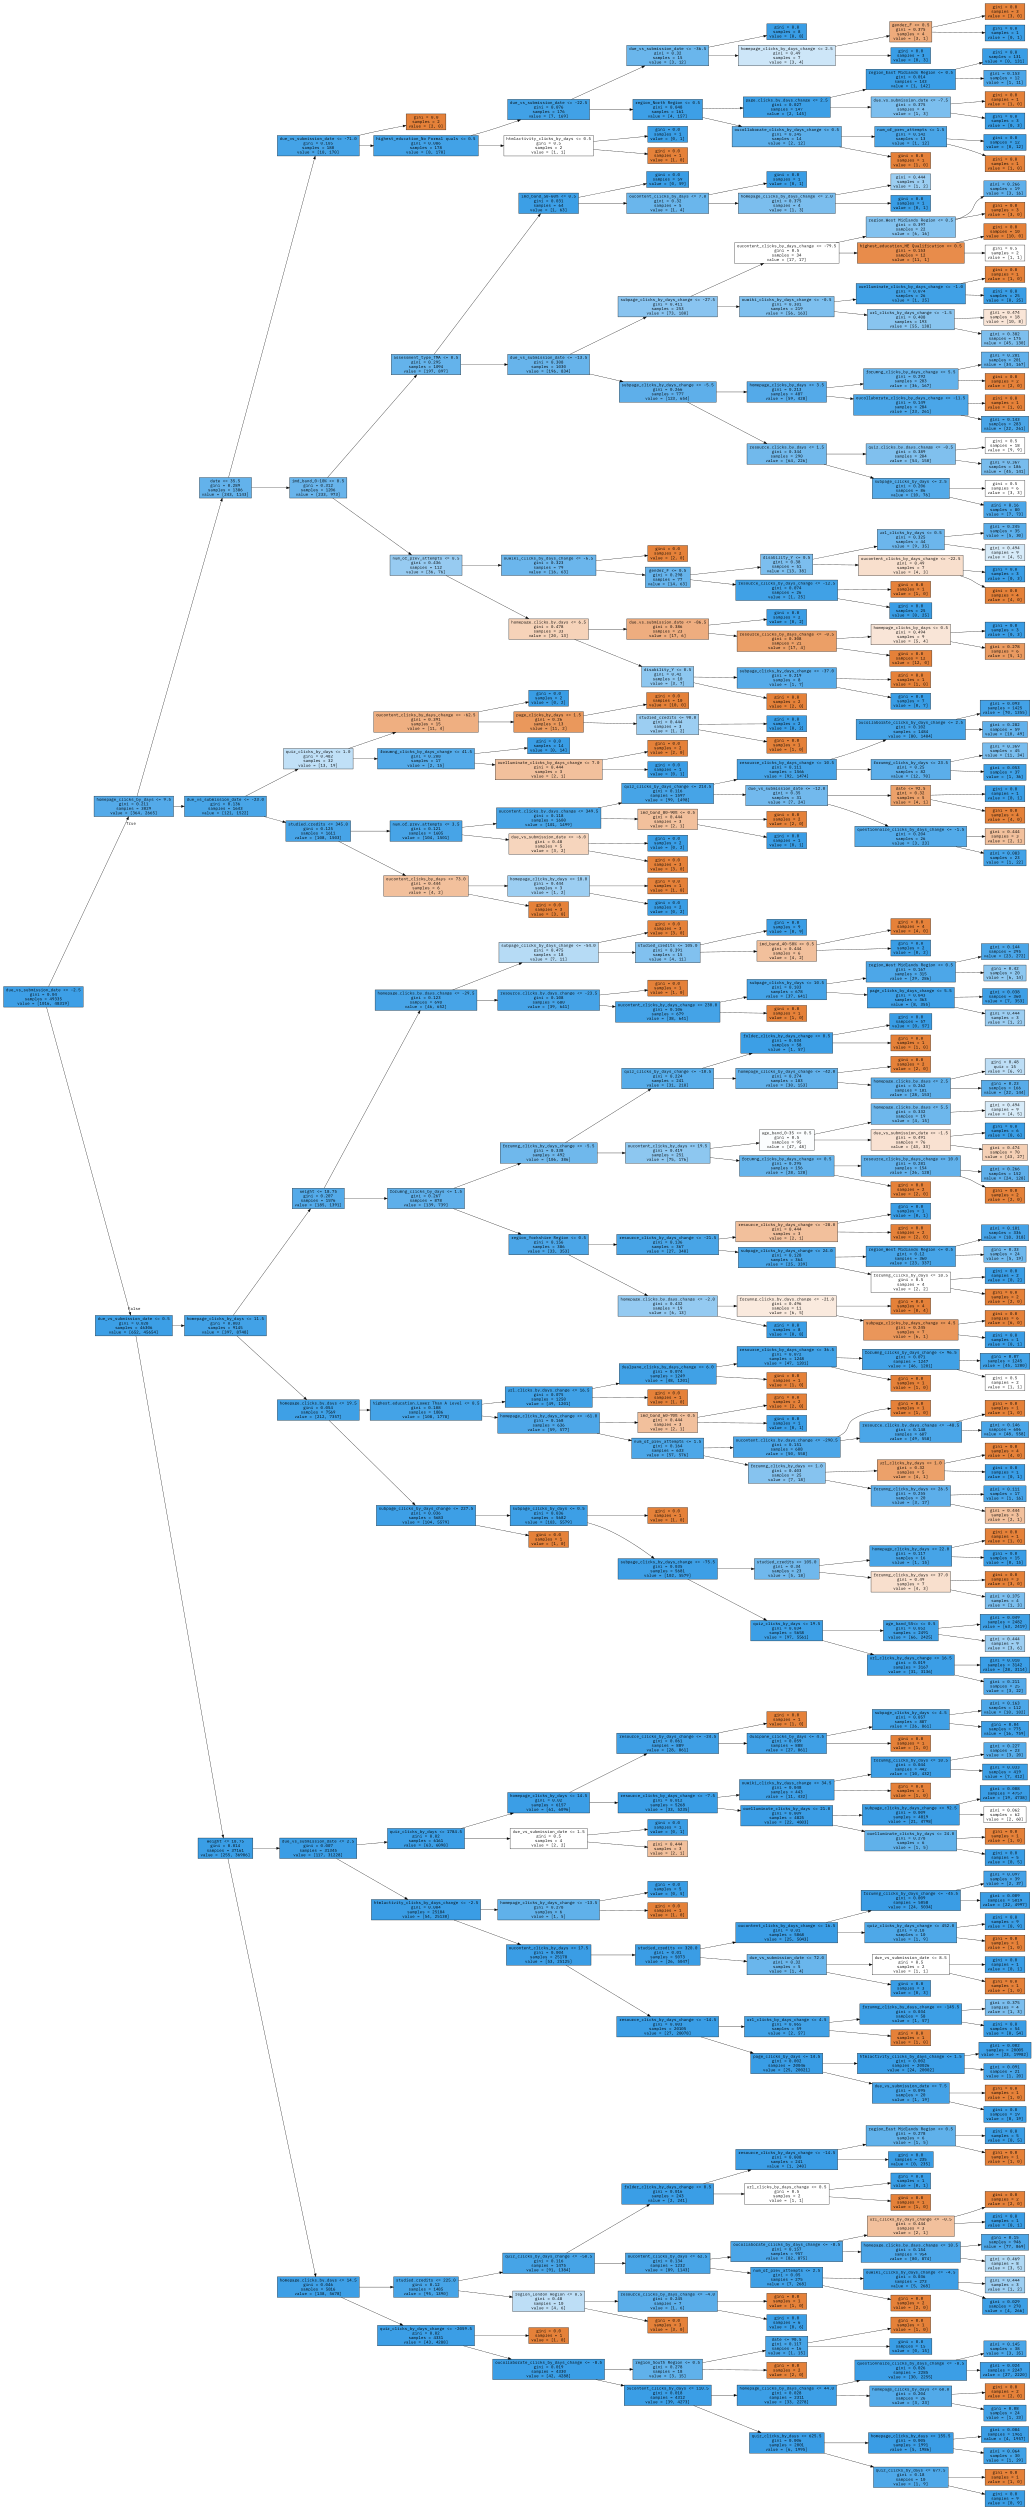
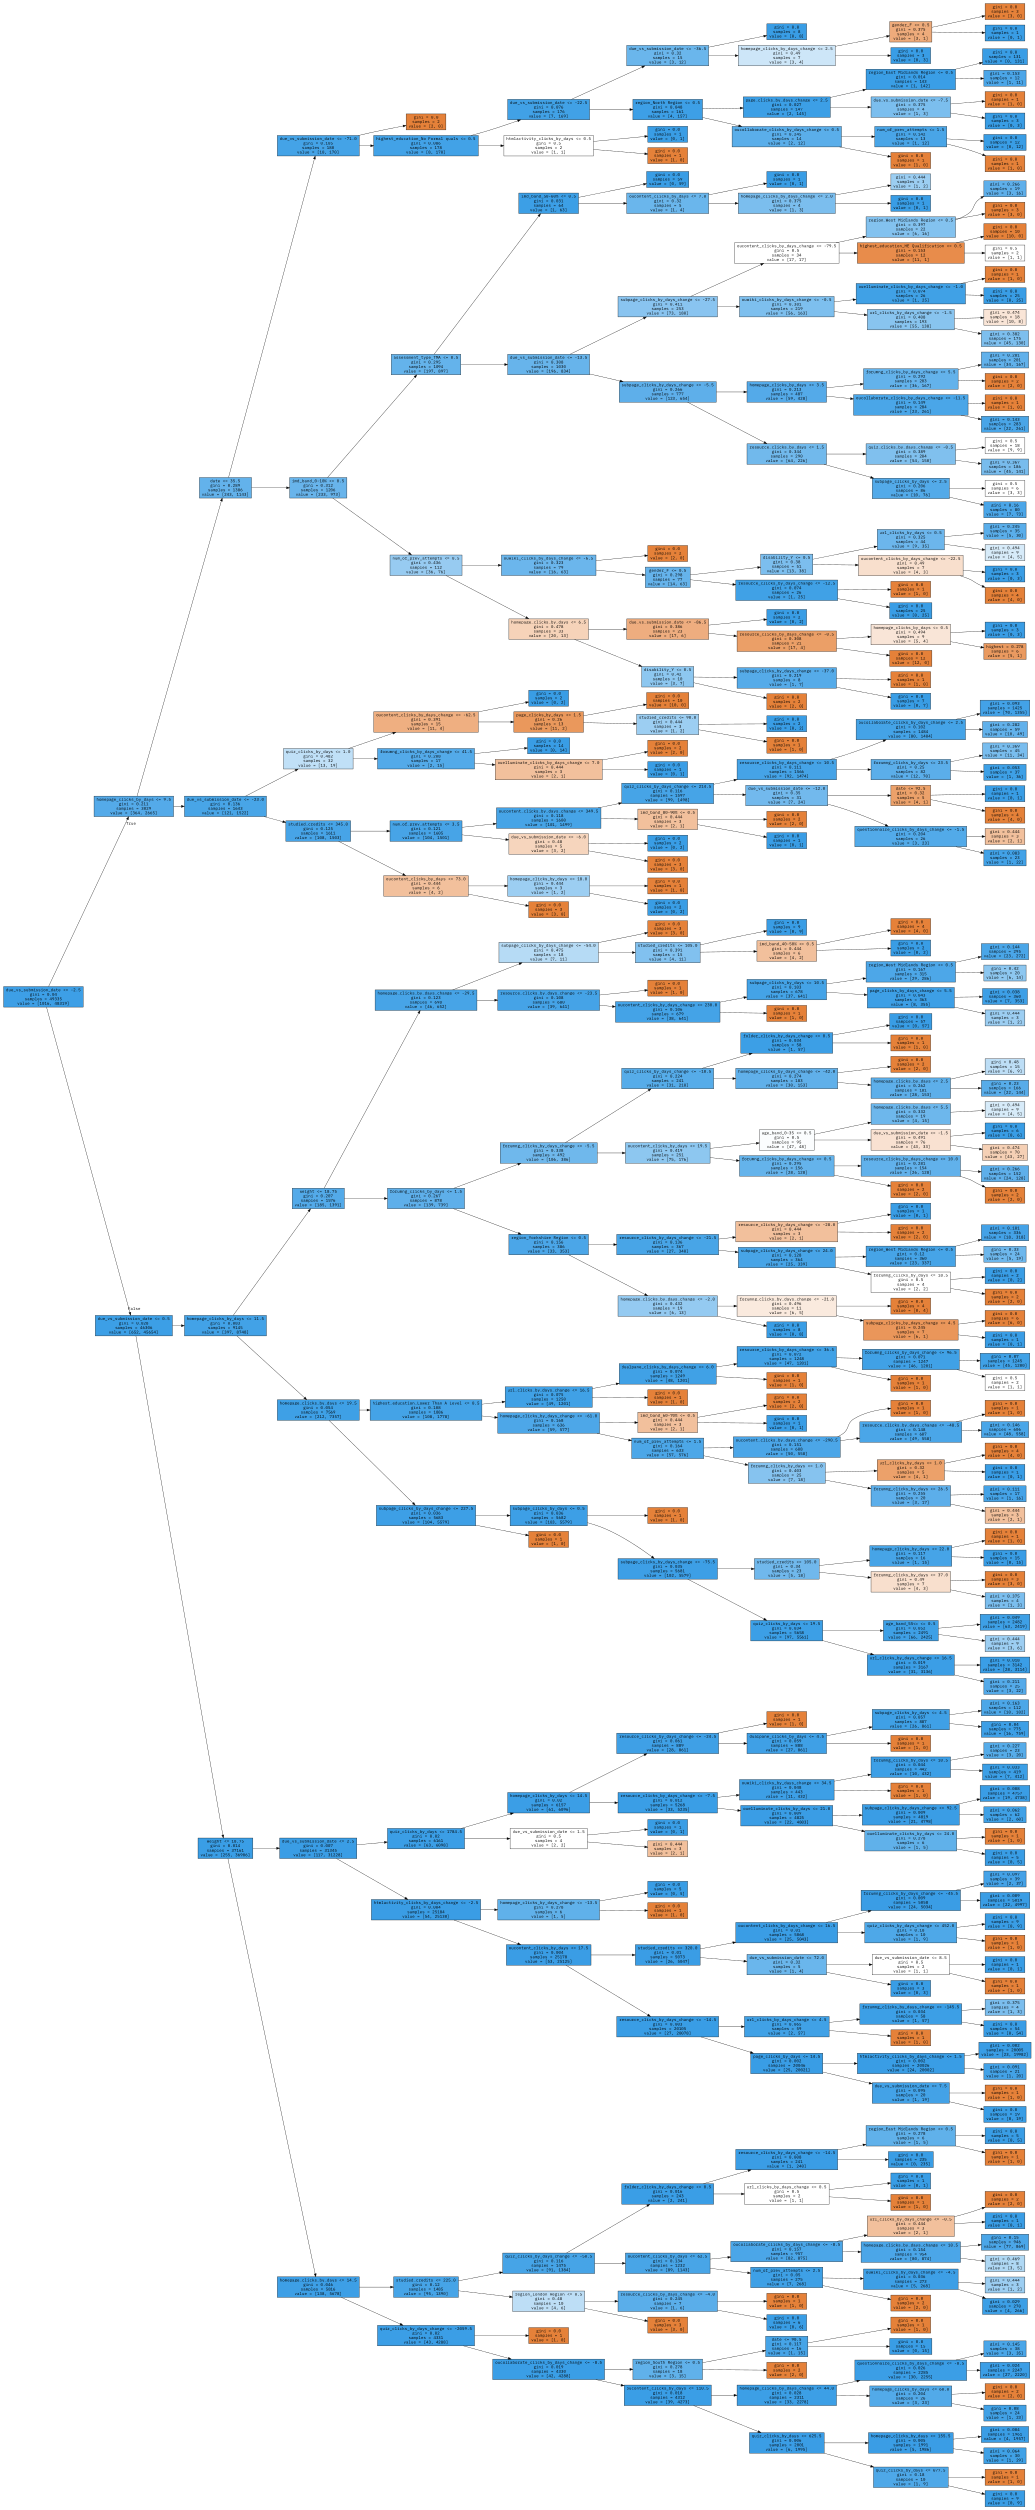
node "gini = 0.278 samples = 6 value = [5, 1]": label "gini = 0.278 samples = 6 value = [5, 1]" -> "highest = 0.278 samples = 6 value = [5, 1]"
node "gini = 0.48 quiz = 15 value = [6, 9]": label "gini = 0.48 quiz = 15 value = [6, 9]" -> "gini = 0.48 samples = 15 value = [6, 9]"
node "gini = 0.062 samples = 62 value = [2, 60]": fillcolor #e5813900 -> #399de5f6
